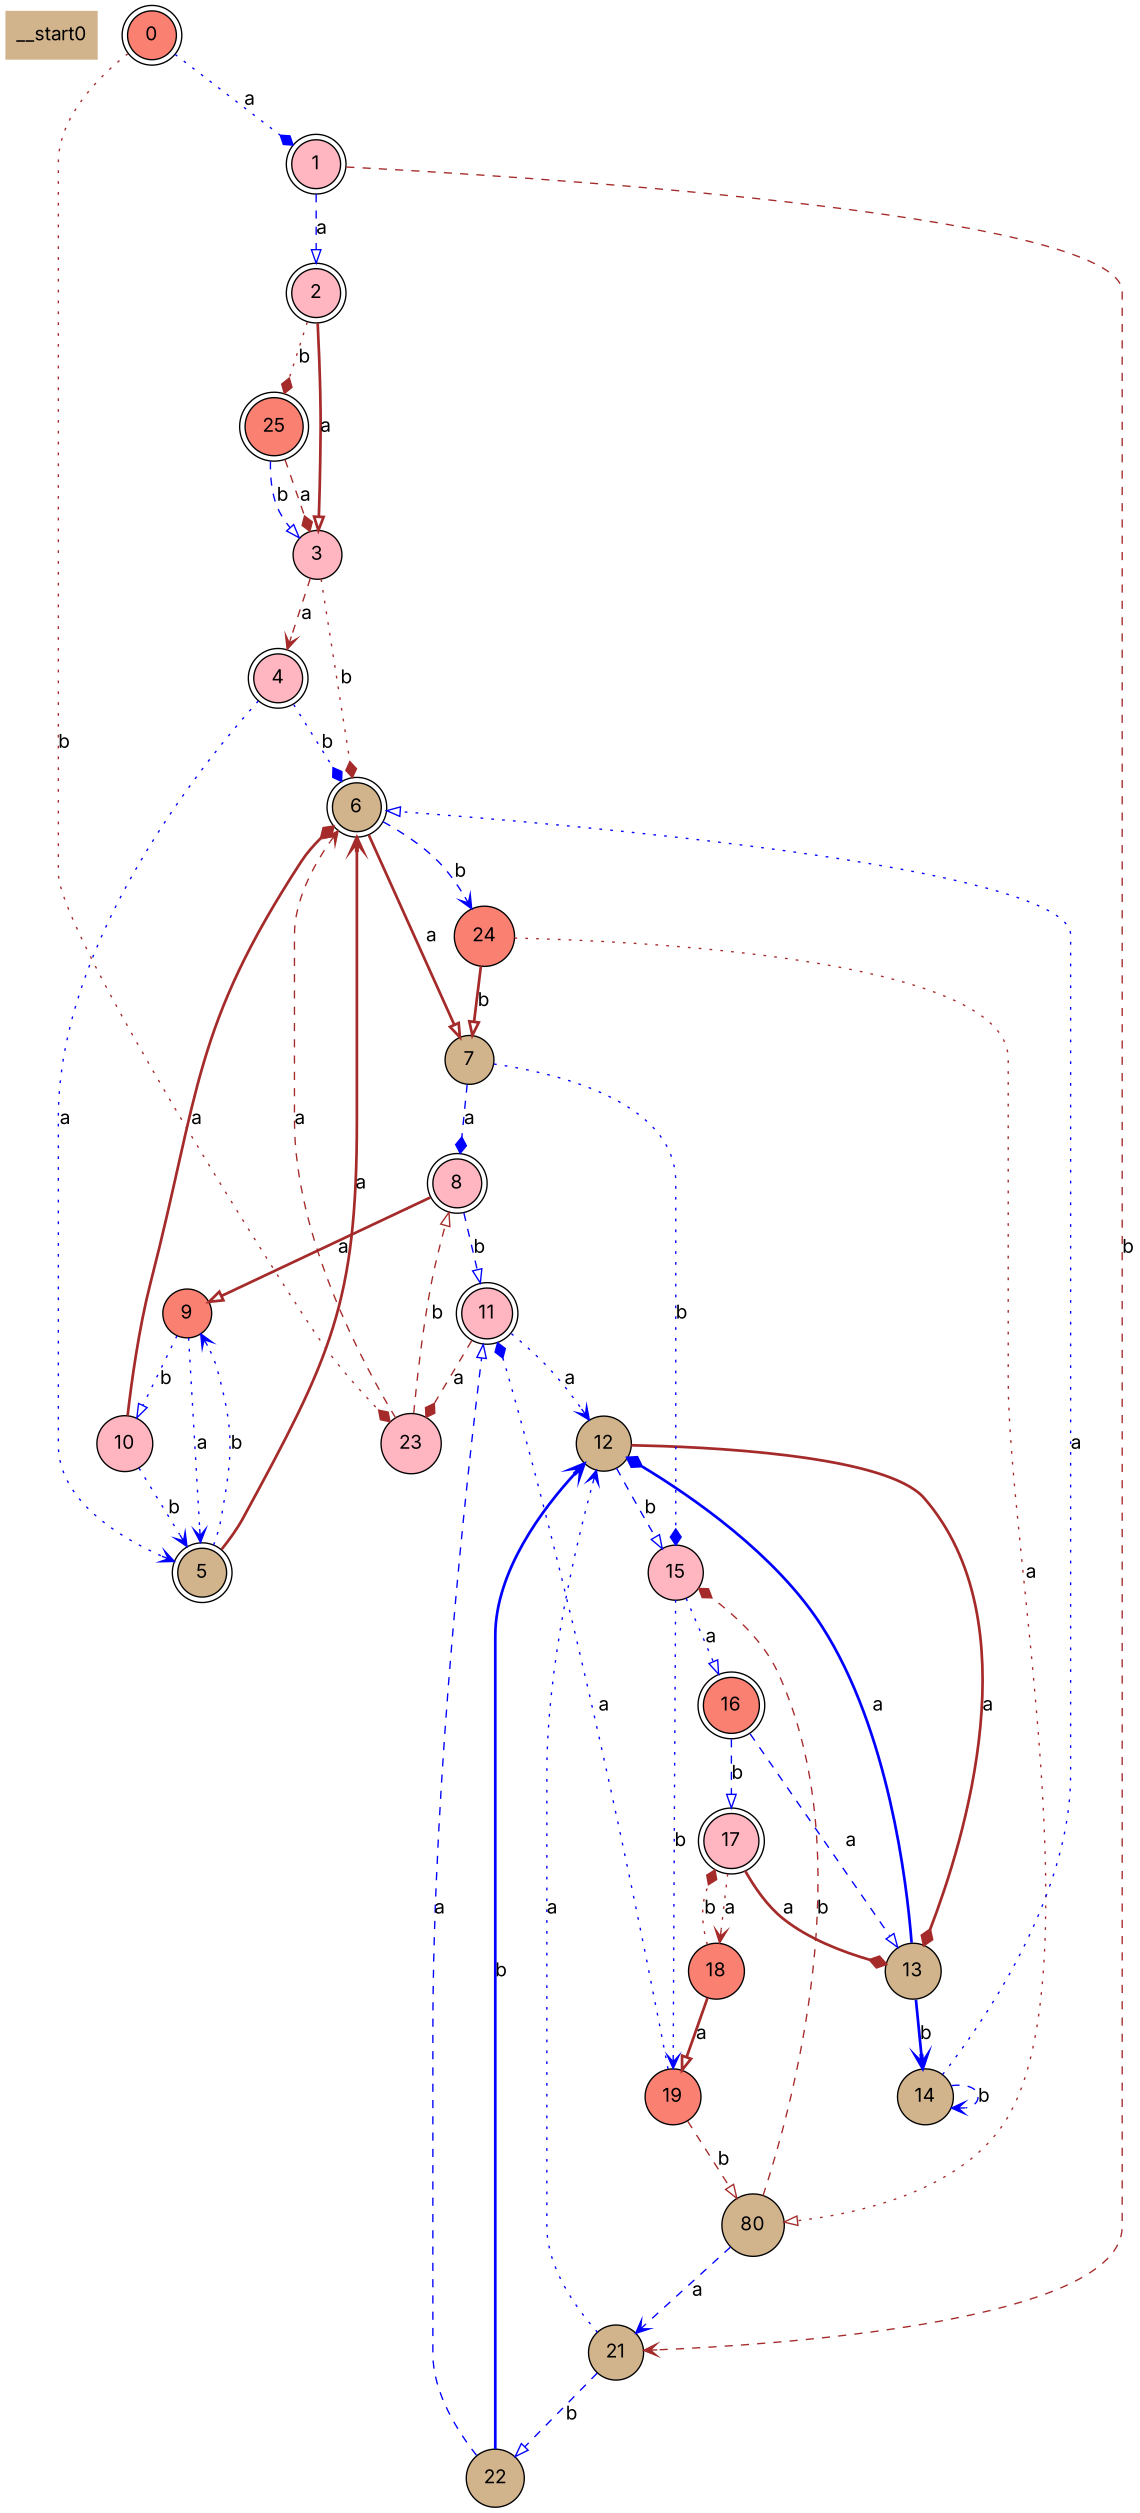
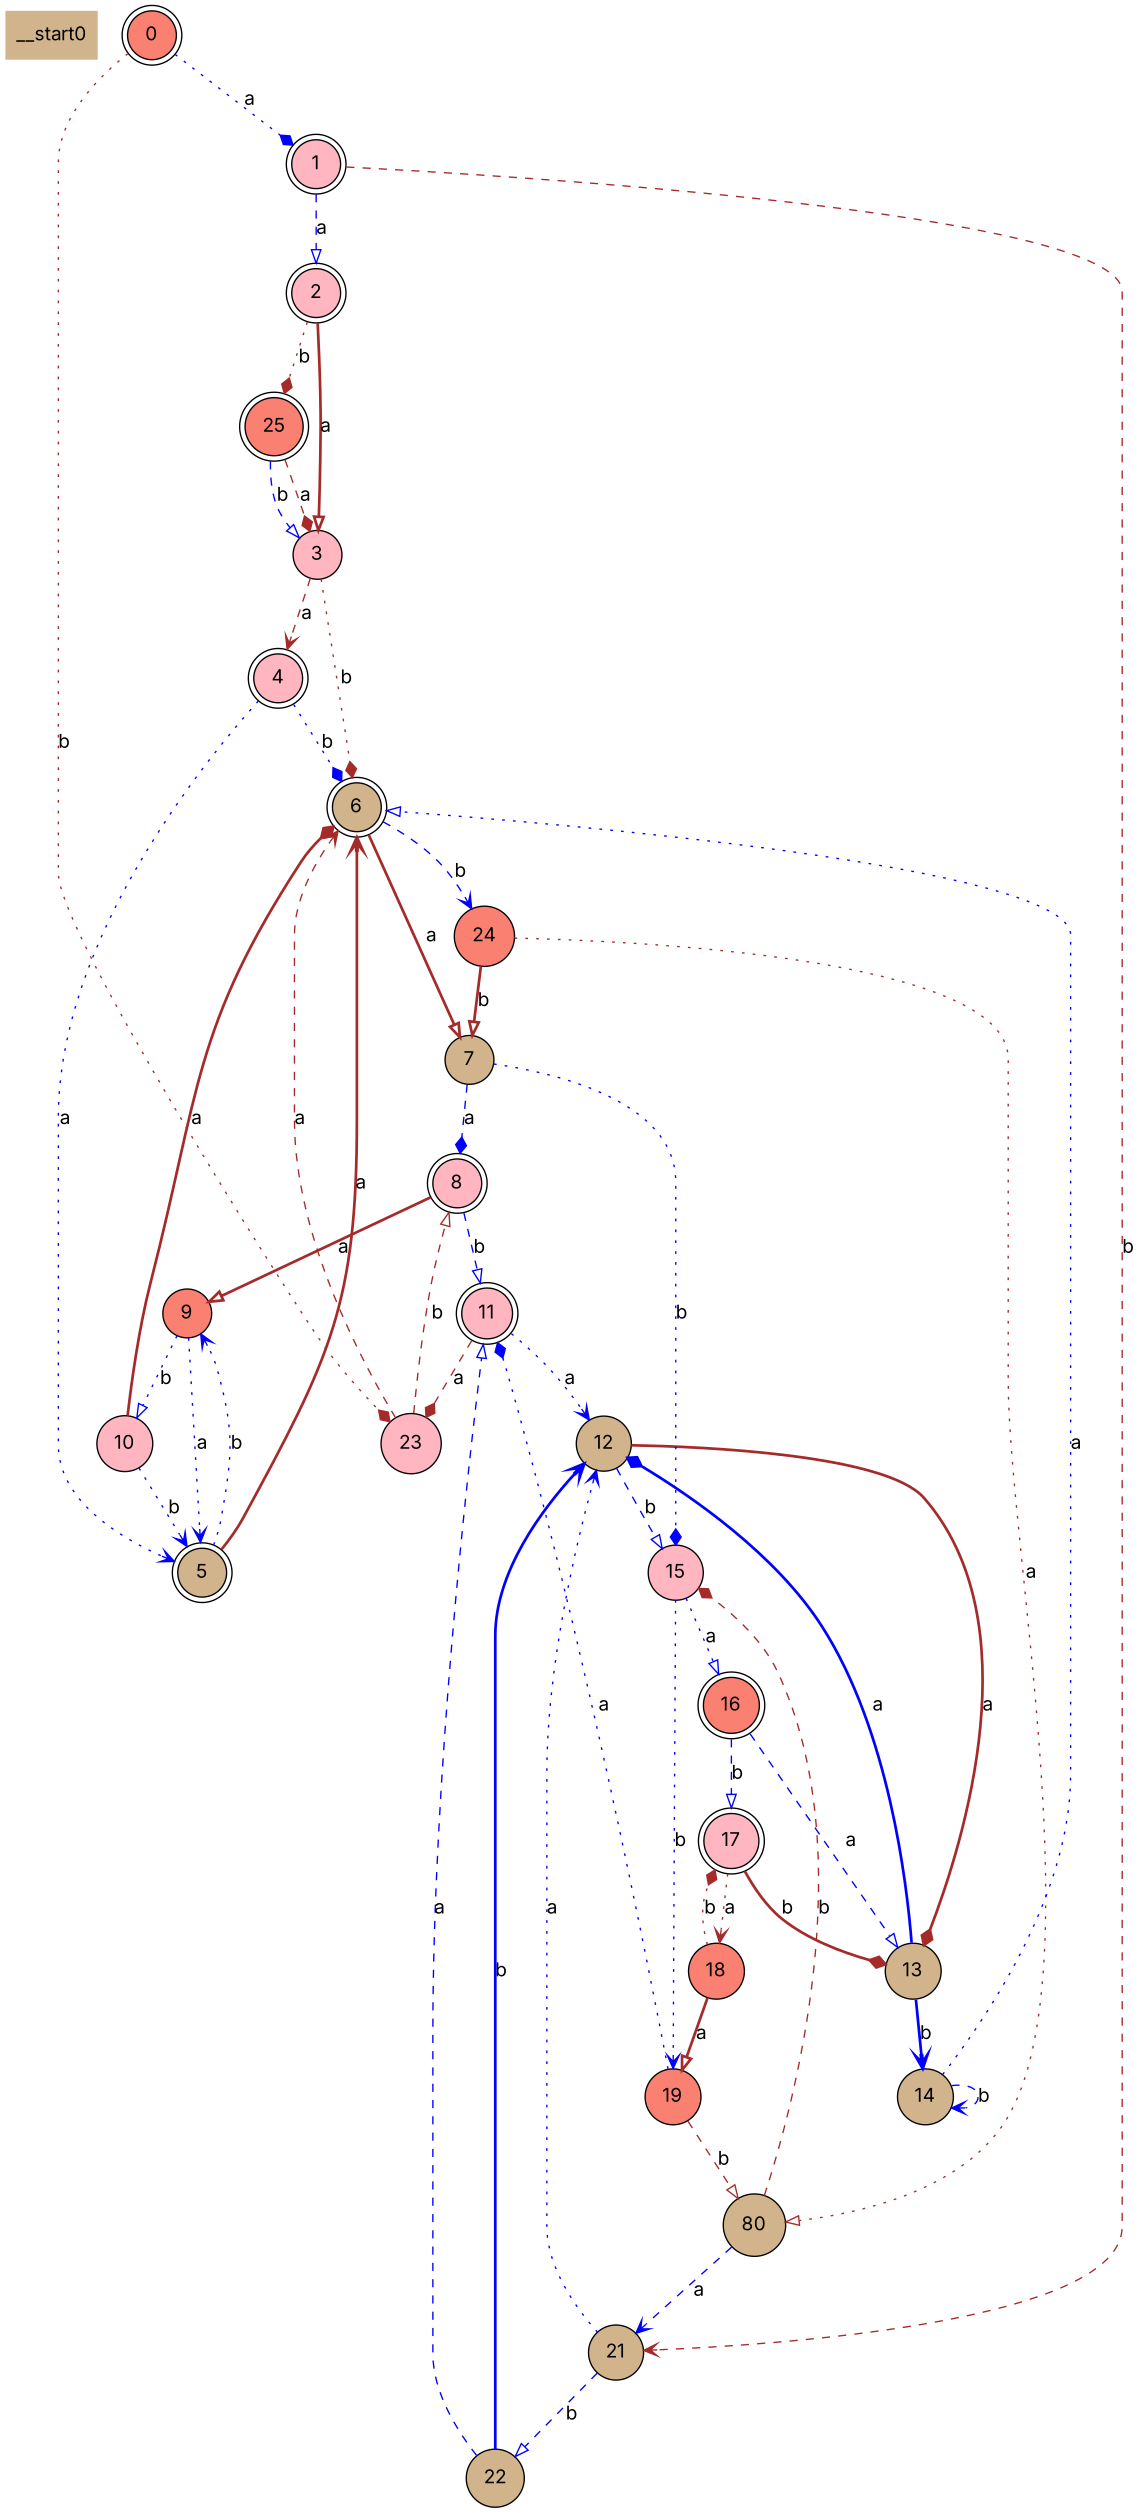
edge "17" -> "13": label "a" -> "b"
